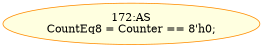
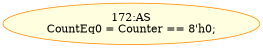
node "172:AS CountEq8 = Counter == 8'h0;": label "172:AS CountEq8 = Counter == 8'h0;" -> "172:AS CountEq0 = Counter == 8'h0;"
